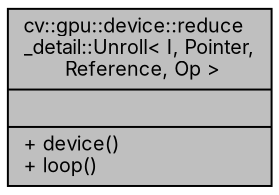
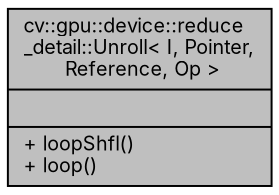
node "cv::gpu::device::reduce": text "+ device()" -> "+ loopShfl()"
